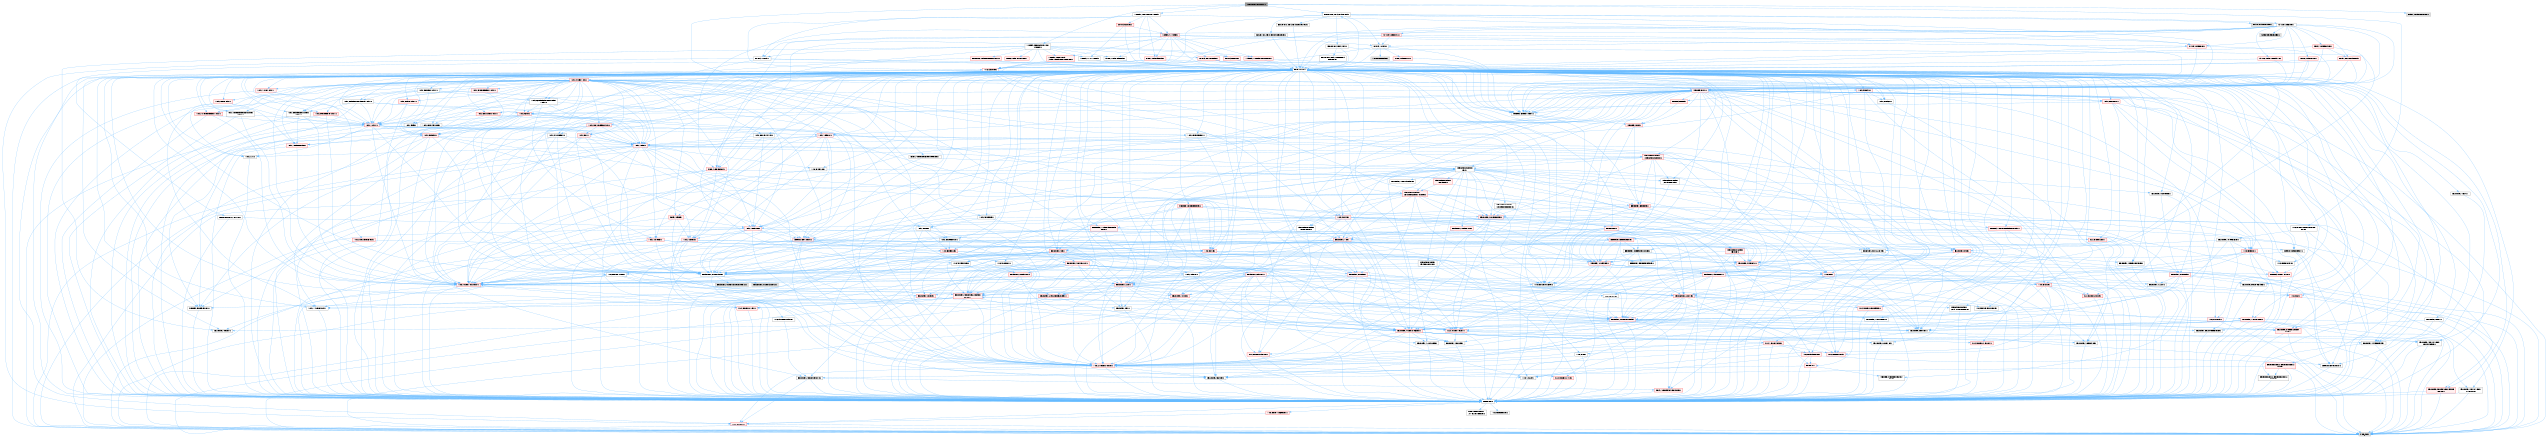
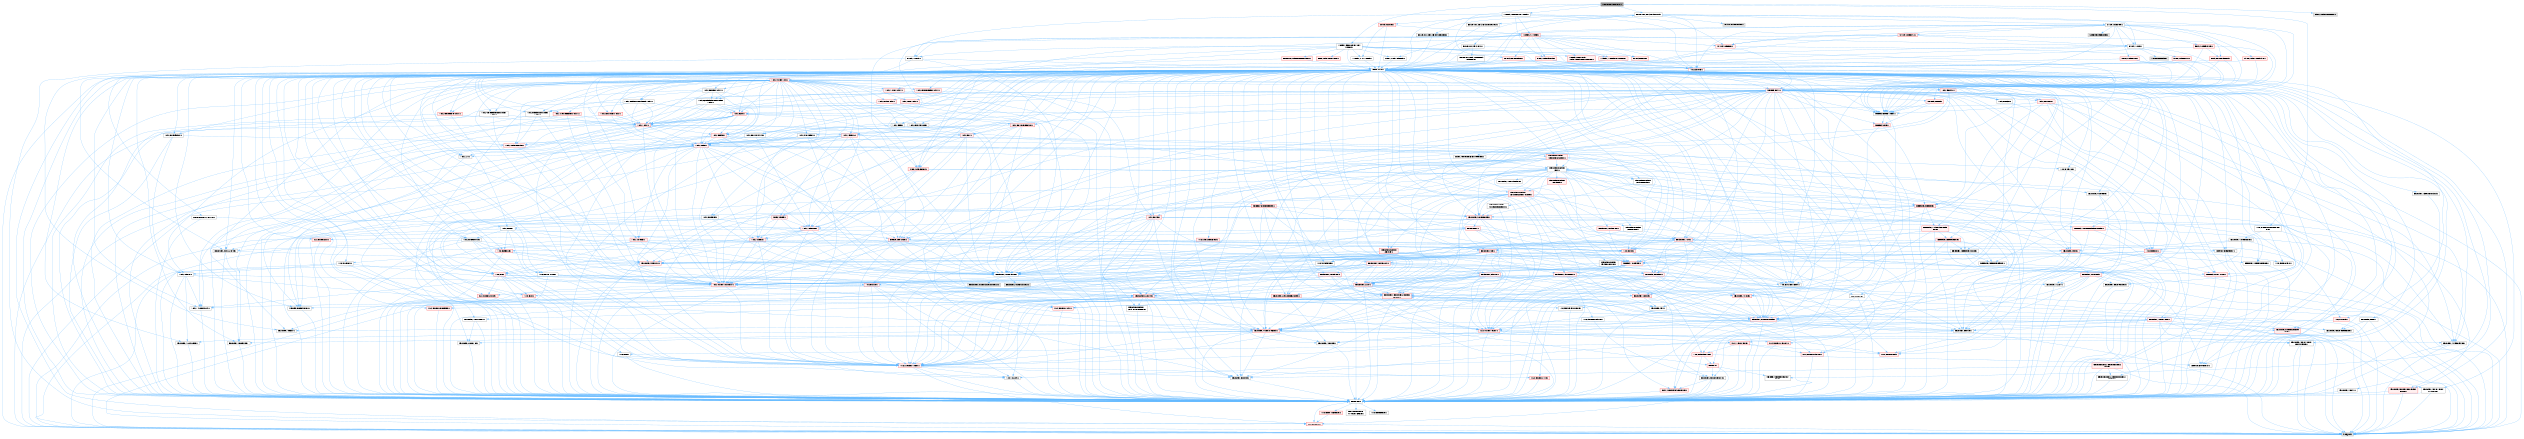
edge "Math/QuatRotationTranslation Matrix.h" -> "Math/IntVector.h": now "Math/Vector.h" -> "Math/IntVector.h"
node "Templates/IntegralConstant.h": added
